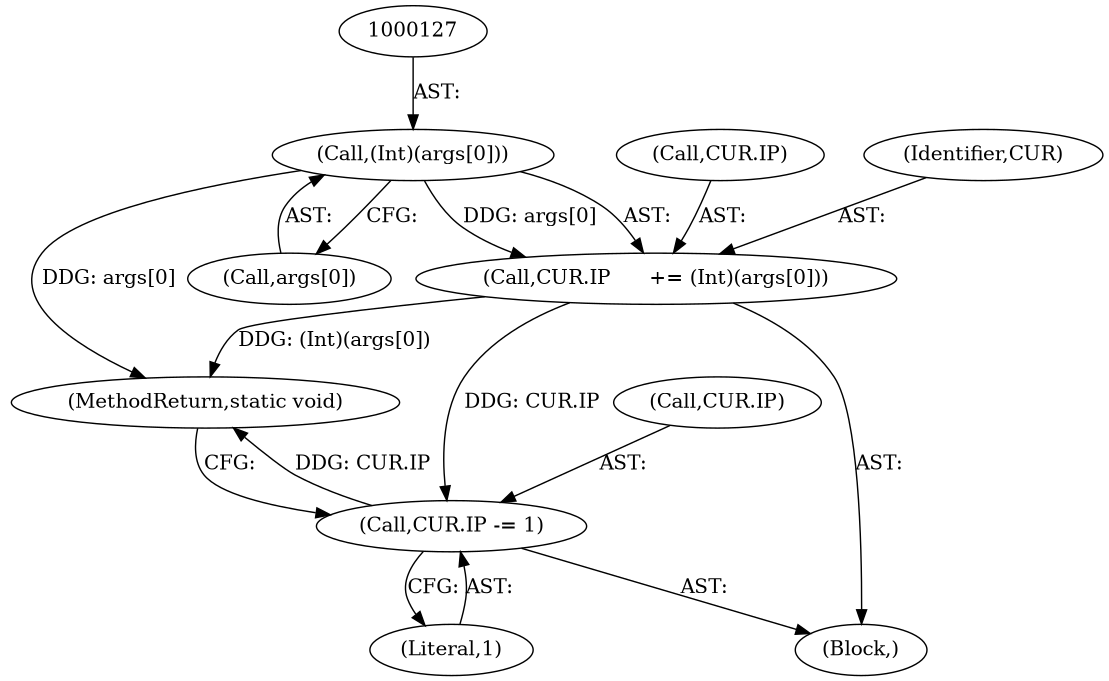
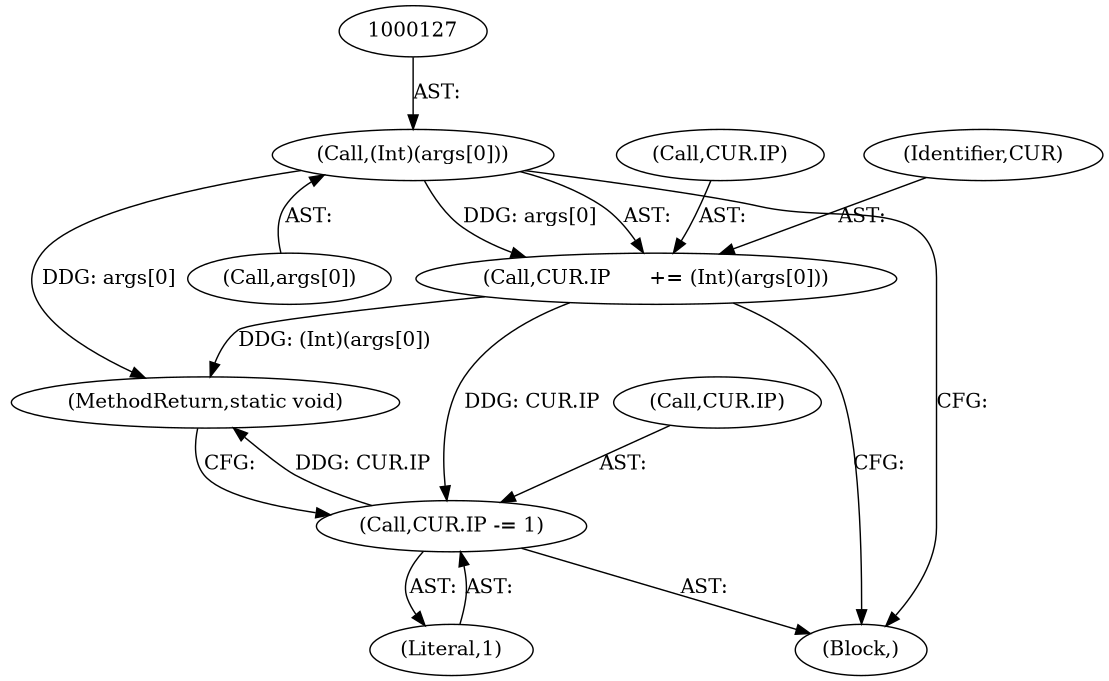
edge "(Call,(Int)(args[0]))" -> "(Call,args[0])": now "(Call,(Int)(args[0]))" -> "(Block,)"
edge "(Call,CUR.IP      += (Int)(args[0]))" -> "(Block,)": label "AST: " -> "CFG: "
edge "(Call,CUR.IP -= 1)" -> "(Literal,1)": label "CFG: " -> "AST: "
